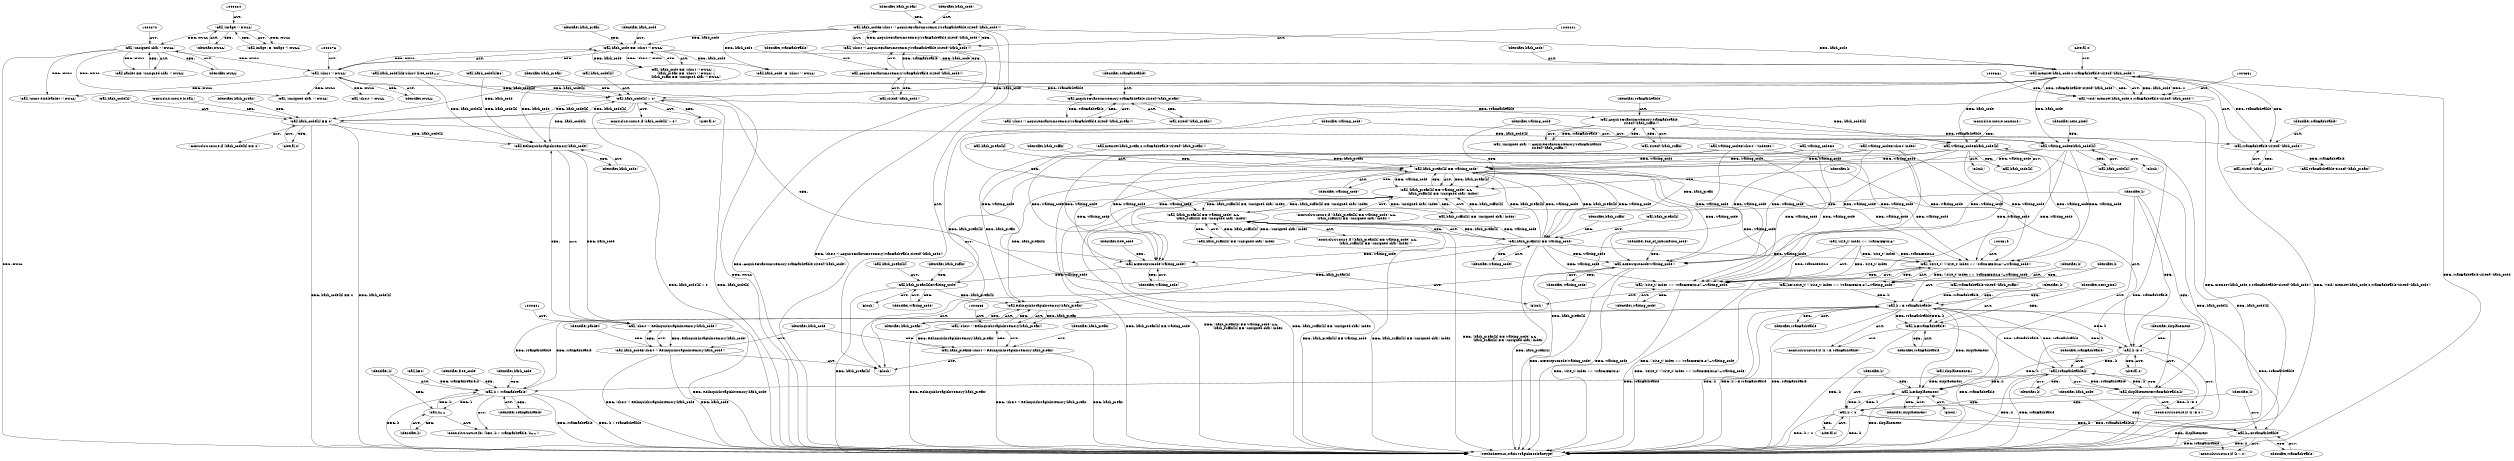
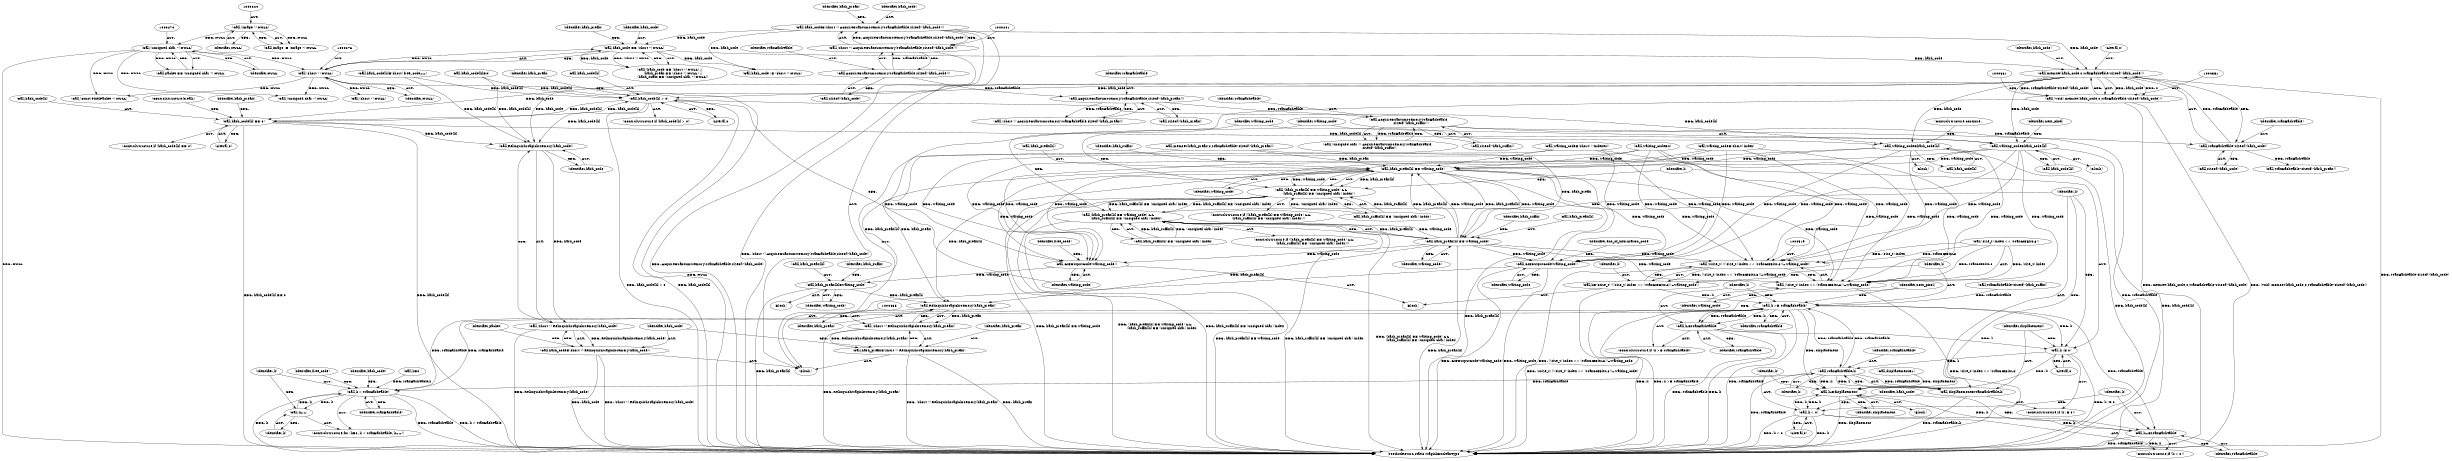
node "1000841": removed
edge "(Call,k < 0)" -> "(ControlStructure,if (k < 0))": label "DDG: displacement" -> "AST: "
